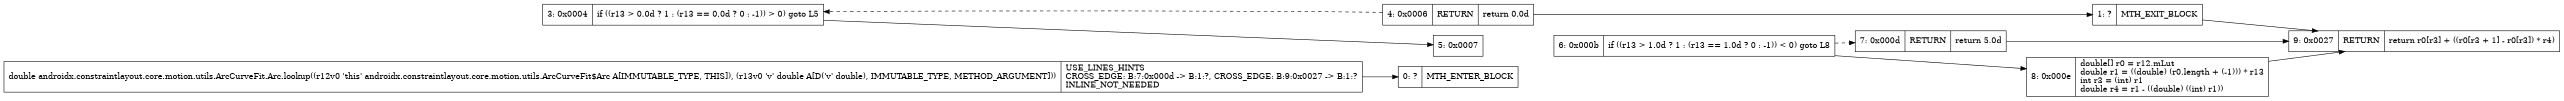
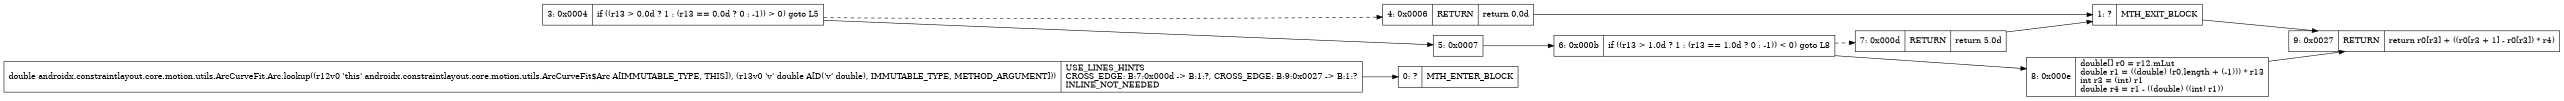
edge "4: 0x0006" -> "3: 0x0004": reversed
edge "7: 0x000d" -> "9: 0x0027": now "7: 0x000d" -> "1: ?"
edge "5: 0x0007" -> "6: 0x000b": added
